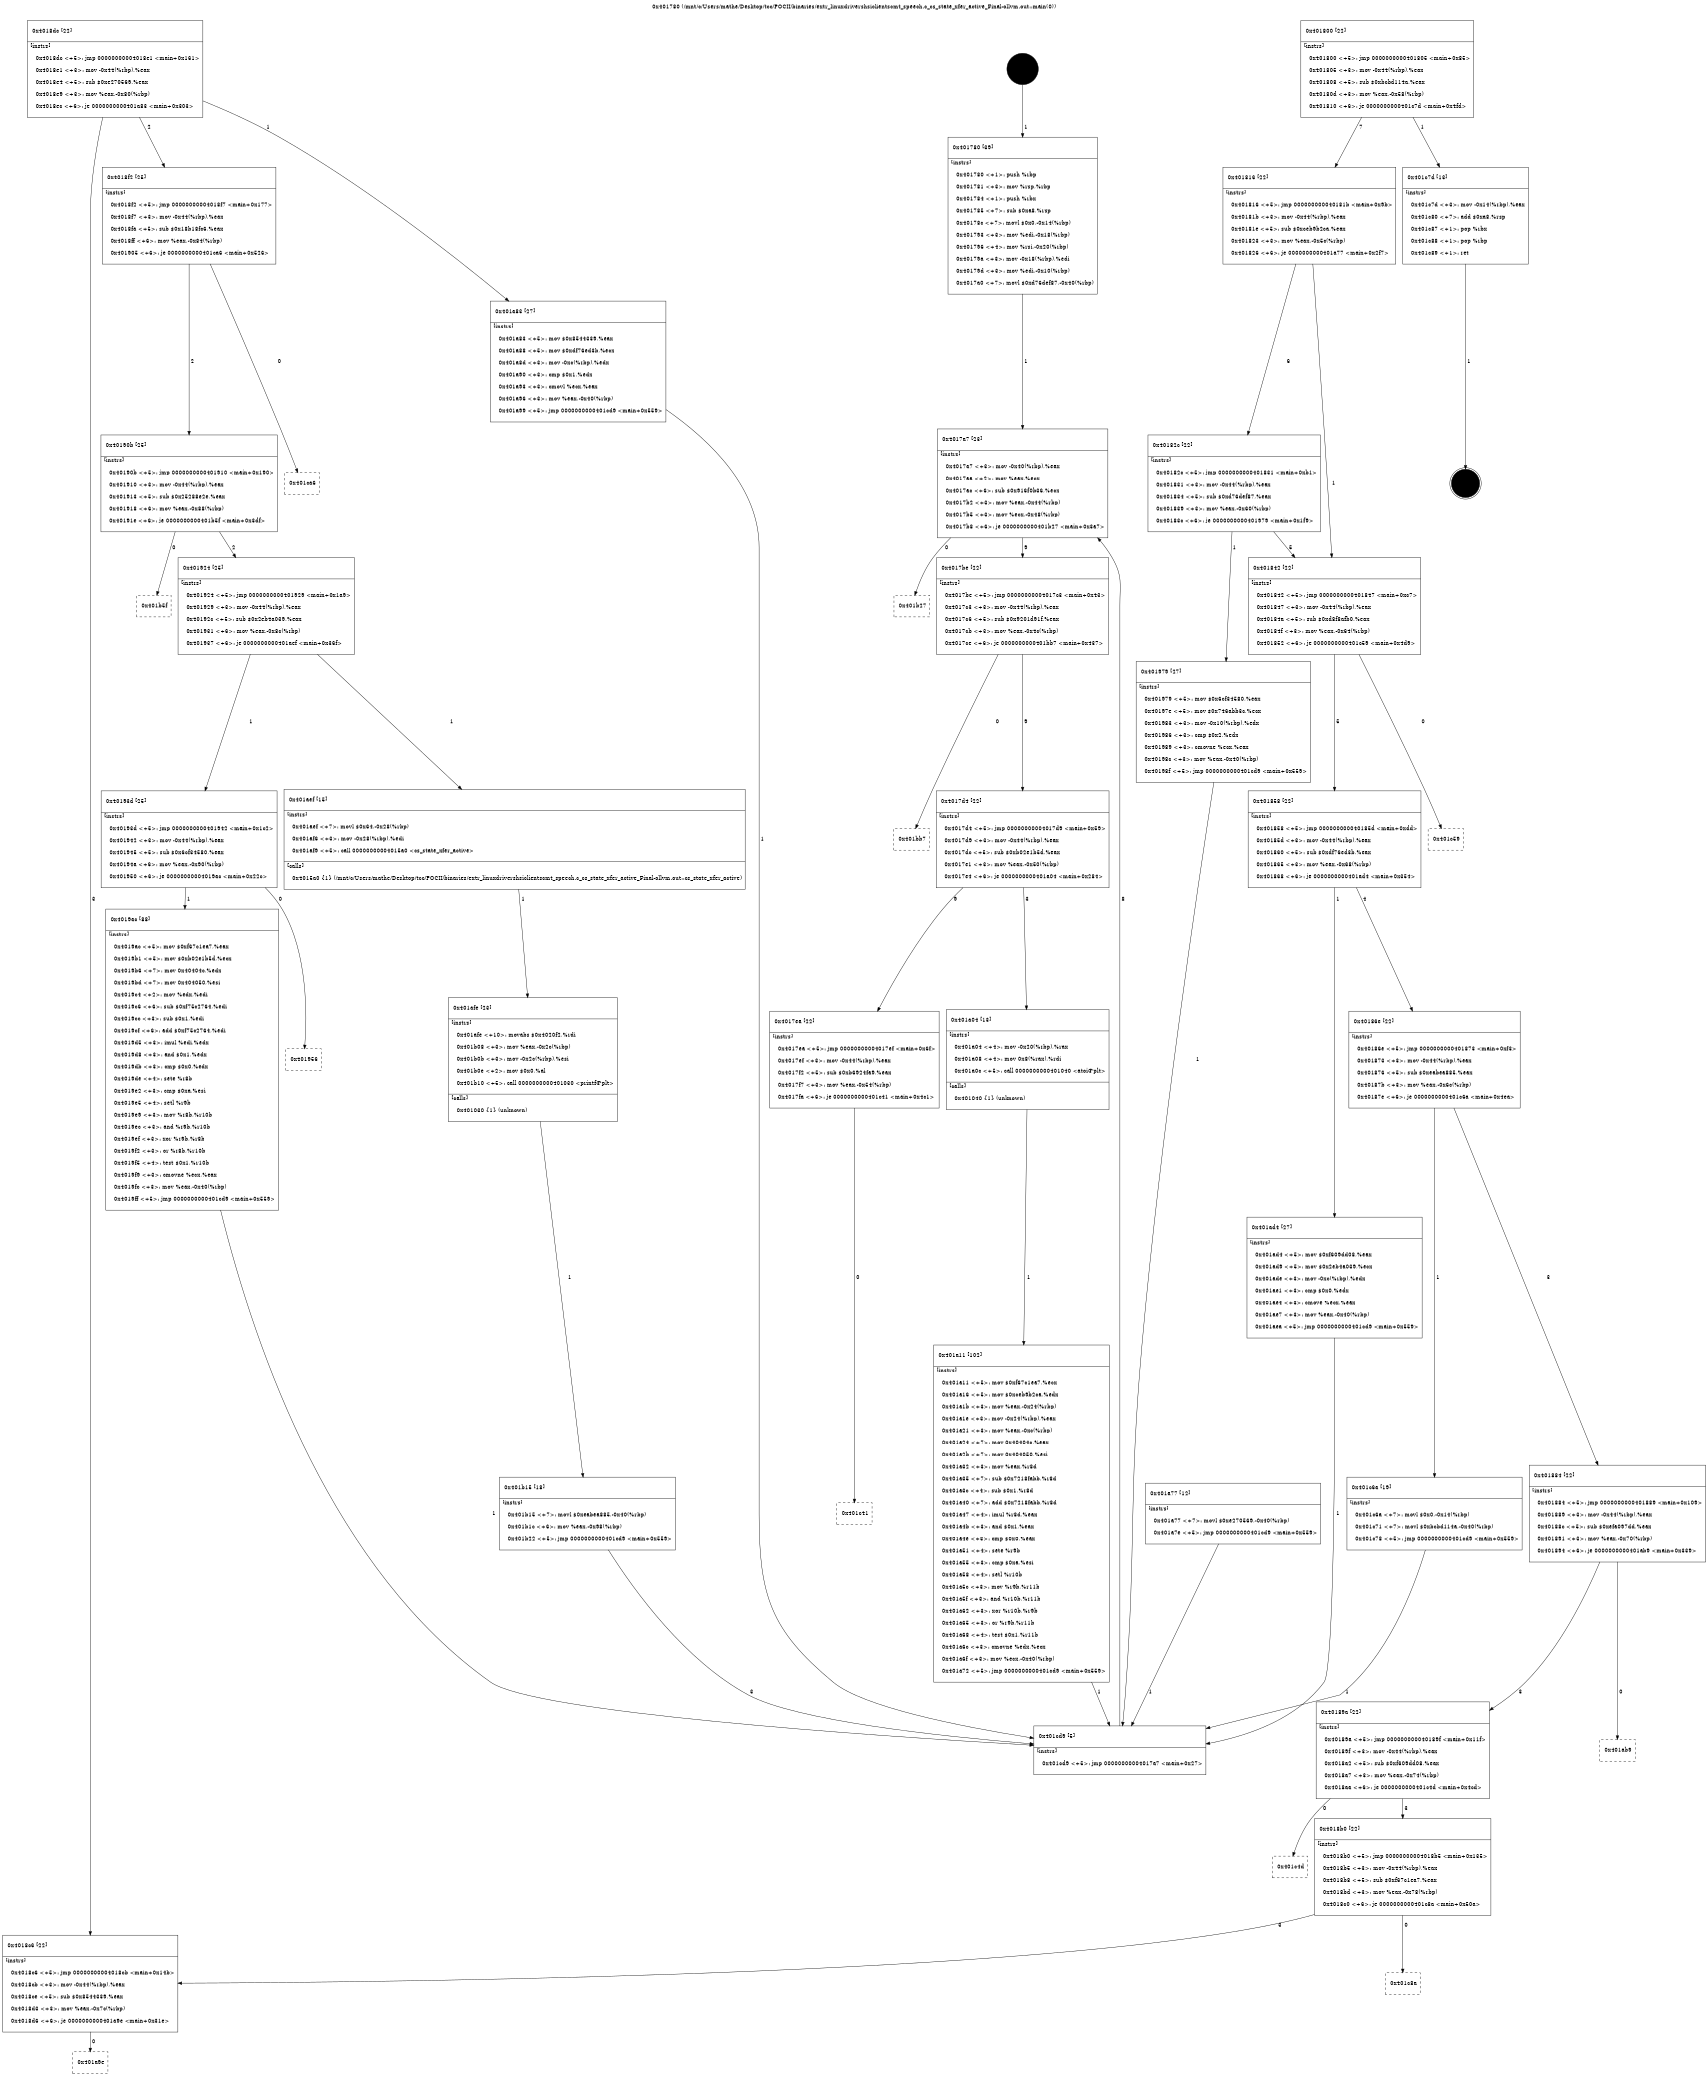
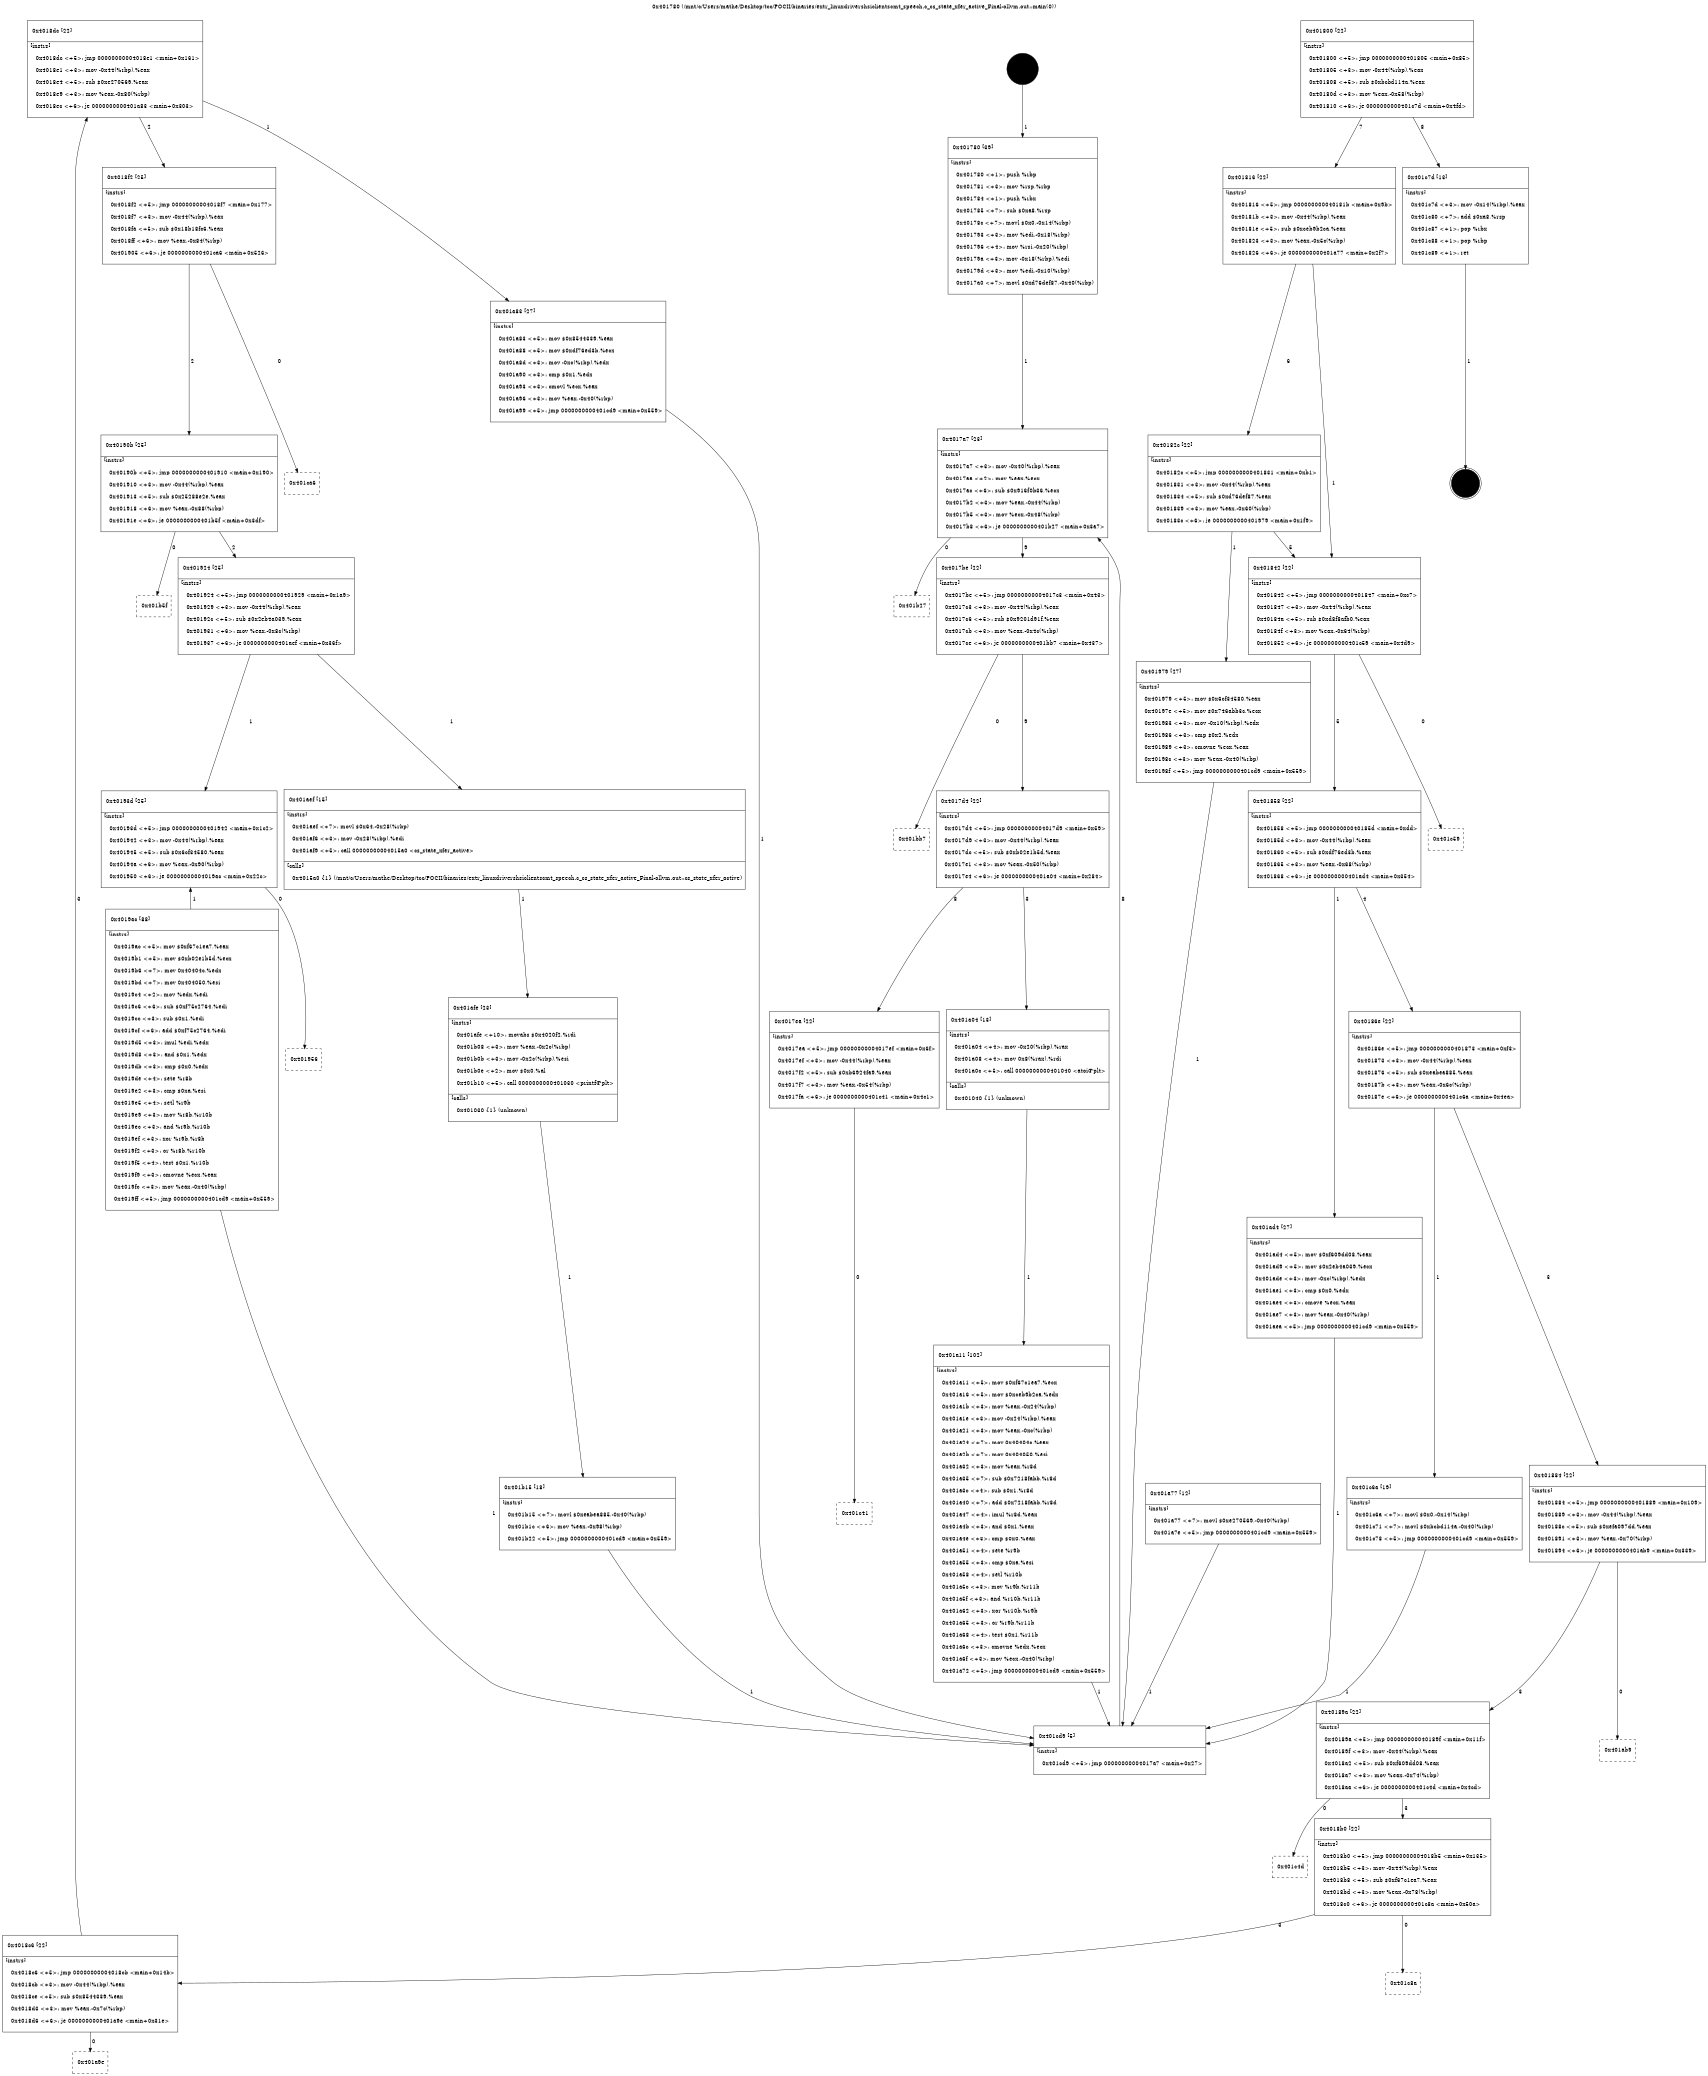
edge "0x401800 [22]" -> "0x401c7d [13]": label " 1" -> " 8"
edge "0x40193d [25]" -> "0x4019ac [88]": reversed
edge "0x4017d4 [22]" -> "0x4017ea [22]": label " 9" -> " 8"
edge "0x4018dc [22]" -> "0x4018c6 [22]": reversed
edge "0x401b15 [18]" -> "0x401cd9 [5]": label " 3" -> " 1"
